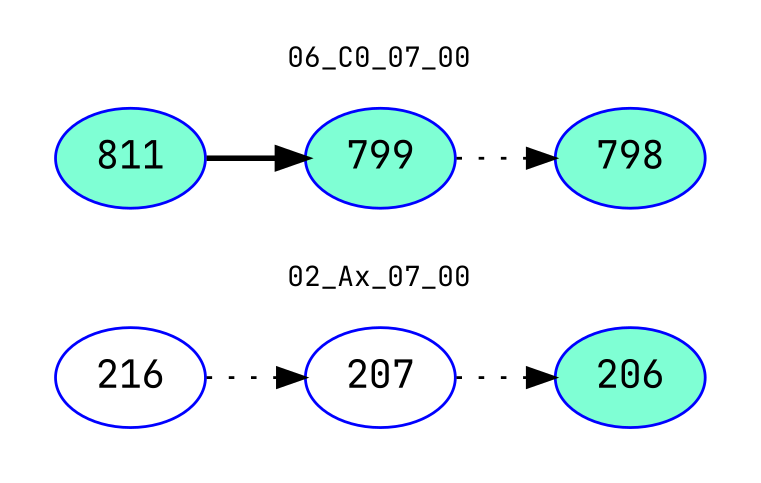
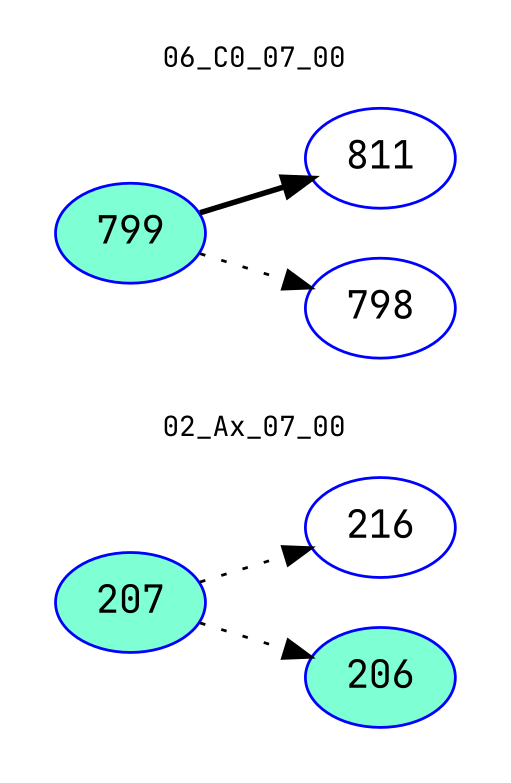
node "811": fillcolor aquamarine -> white
edge "811" -> "799": reversed
node "798": fillcolor aquamarine -> white
edge "216" -> "207": reversed
node "207": fillcolor white -> aquamarine
